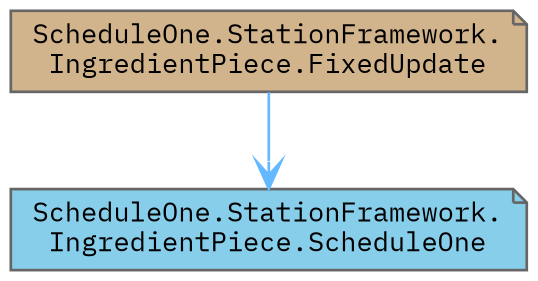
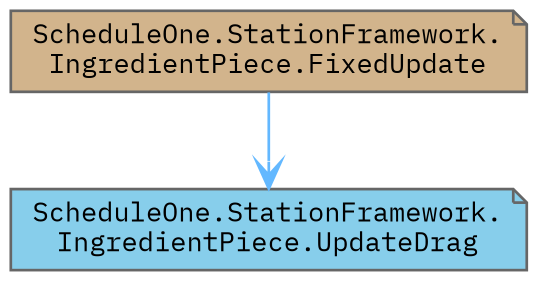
node "ScheduleOne.StationFramework. IngredientPiece.ScheduleOne": label "ScheduleOne.StationFramework. IngredientPiece.ScheduleOne" -> "ScheduleOne.StationFramework. IngredientPiece.UpdateDrag"
